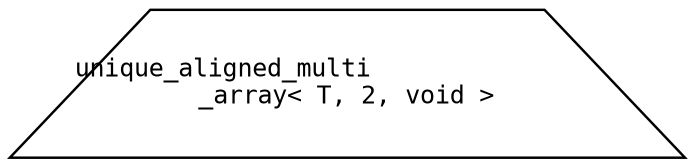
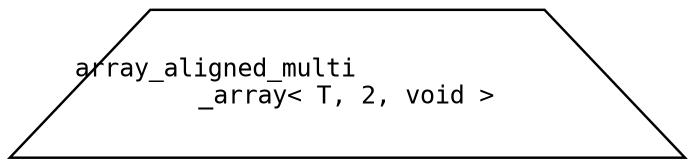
node "unique_aligned_multi _array< T, 2, void >": label "unique_aligned_multi _array< T, 2, void >" -> "array_aligned_multi _array< T, 2, void >"
